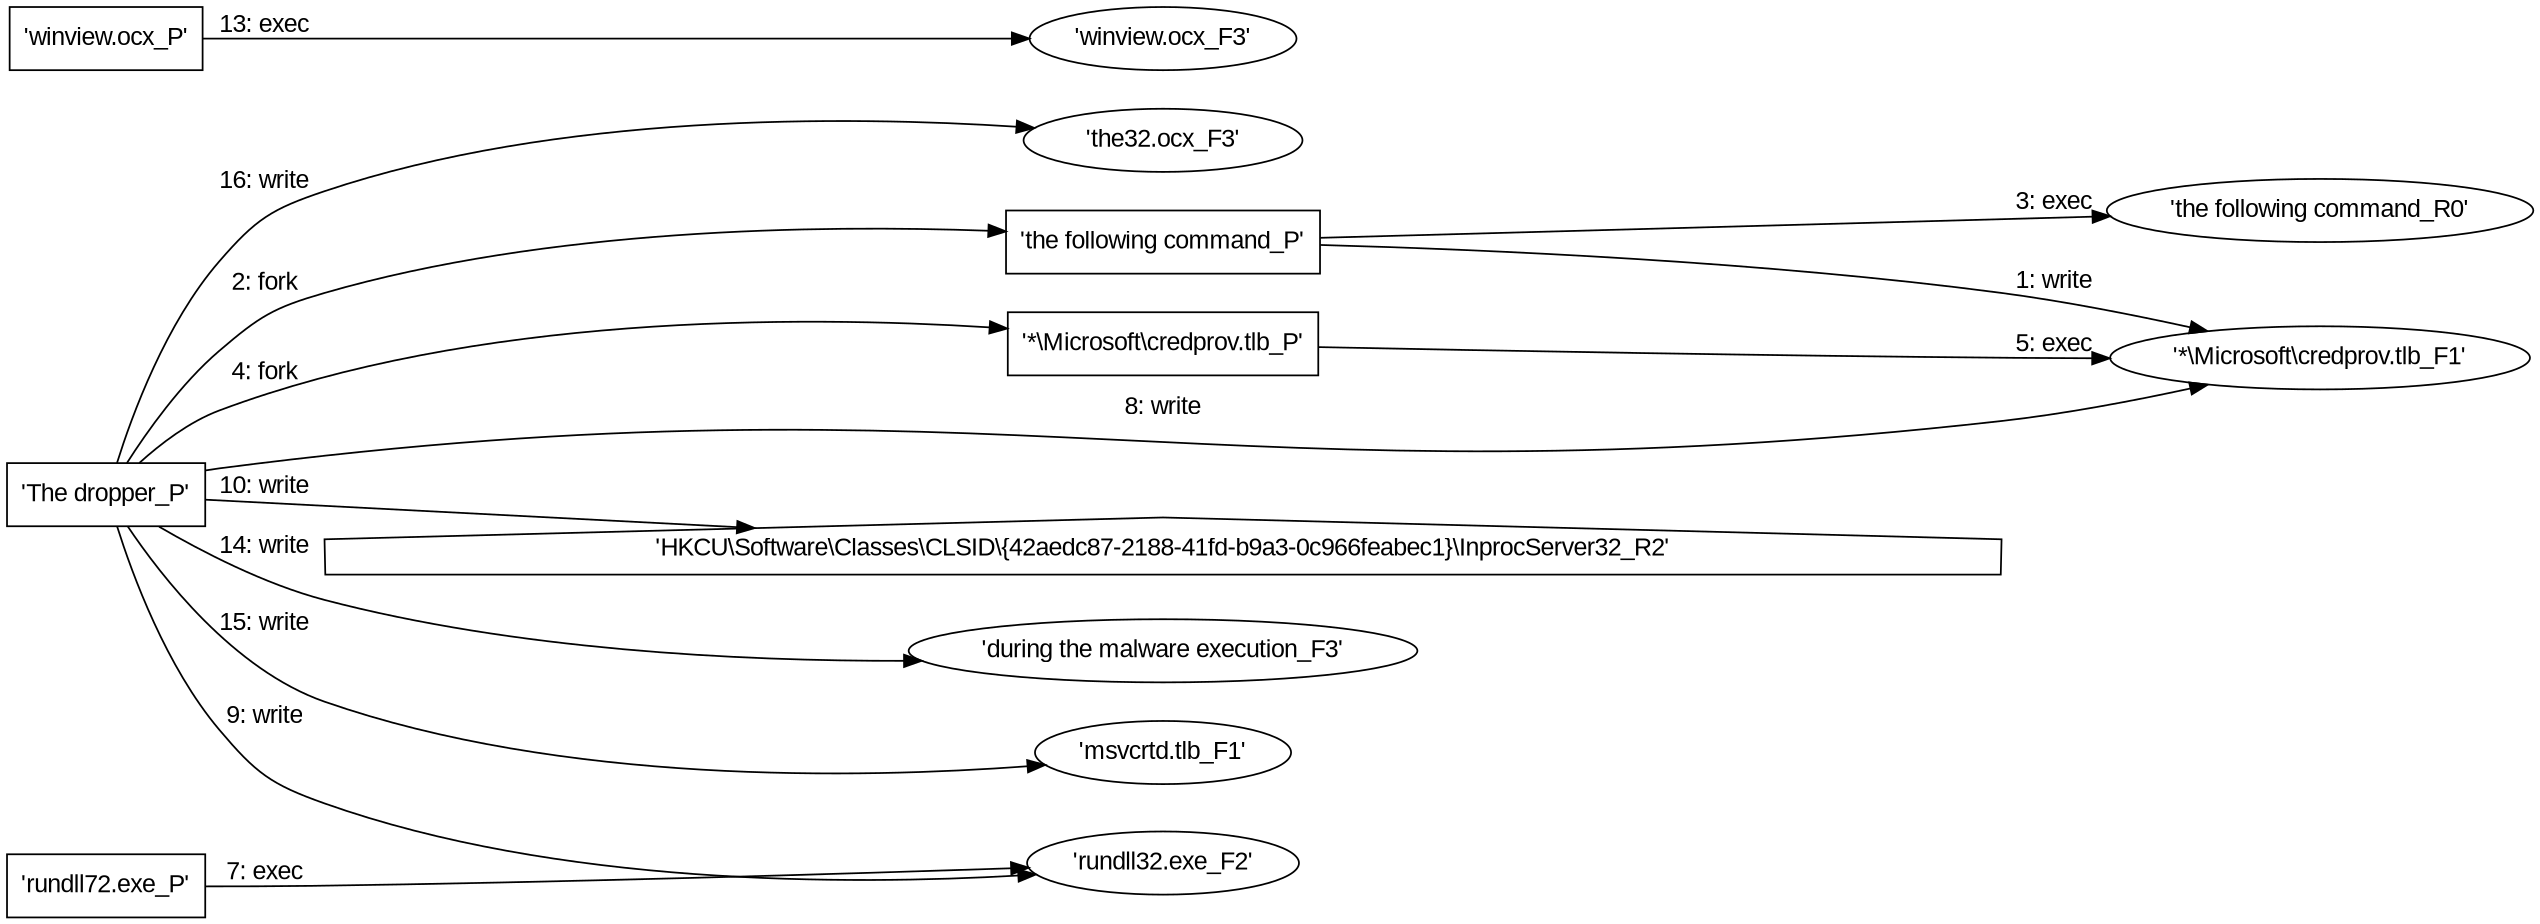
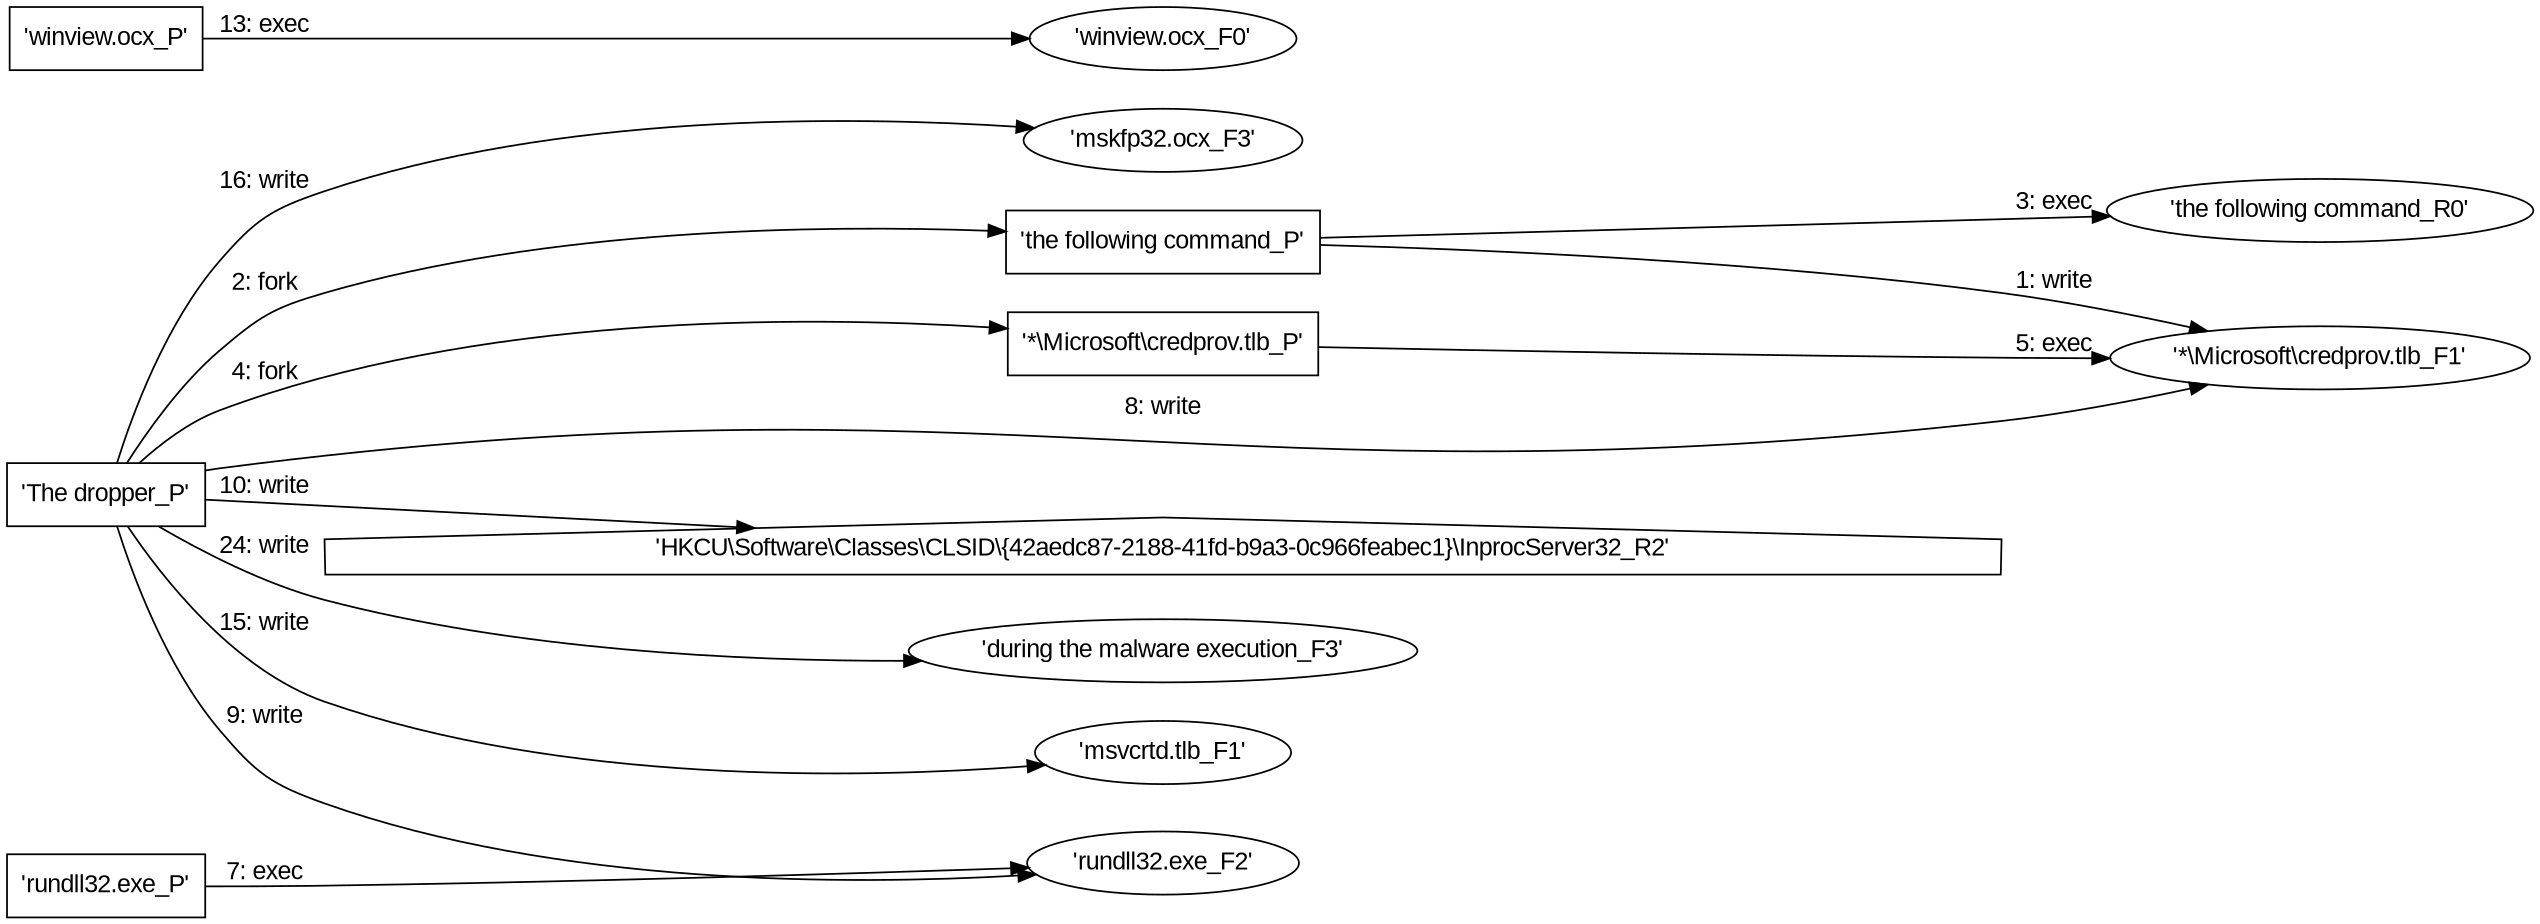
node "'winview.ocx_F3'": label "'winview.ocx_F3'" -> "'winview.ocx_F0'"
node "'the32.ocx_F3'": label "'the32.ocx_F3'" -> "'mskfp32.ocx_F3'"
edge "'The dropper_P'" -> "'during the malware execution_F3'": label "14: write" -> "24: write"
node "'rundll72.exe_P'": label "'rundll72.exe_P'" -> "'rundll32.exe_P'"
